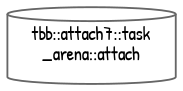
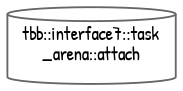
node "tbb::attach7::task _arena::attach": label "tbb::attach7::task _arena::attach" -> "tbb::interface7::task _arena::attach"
